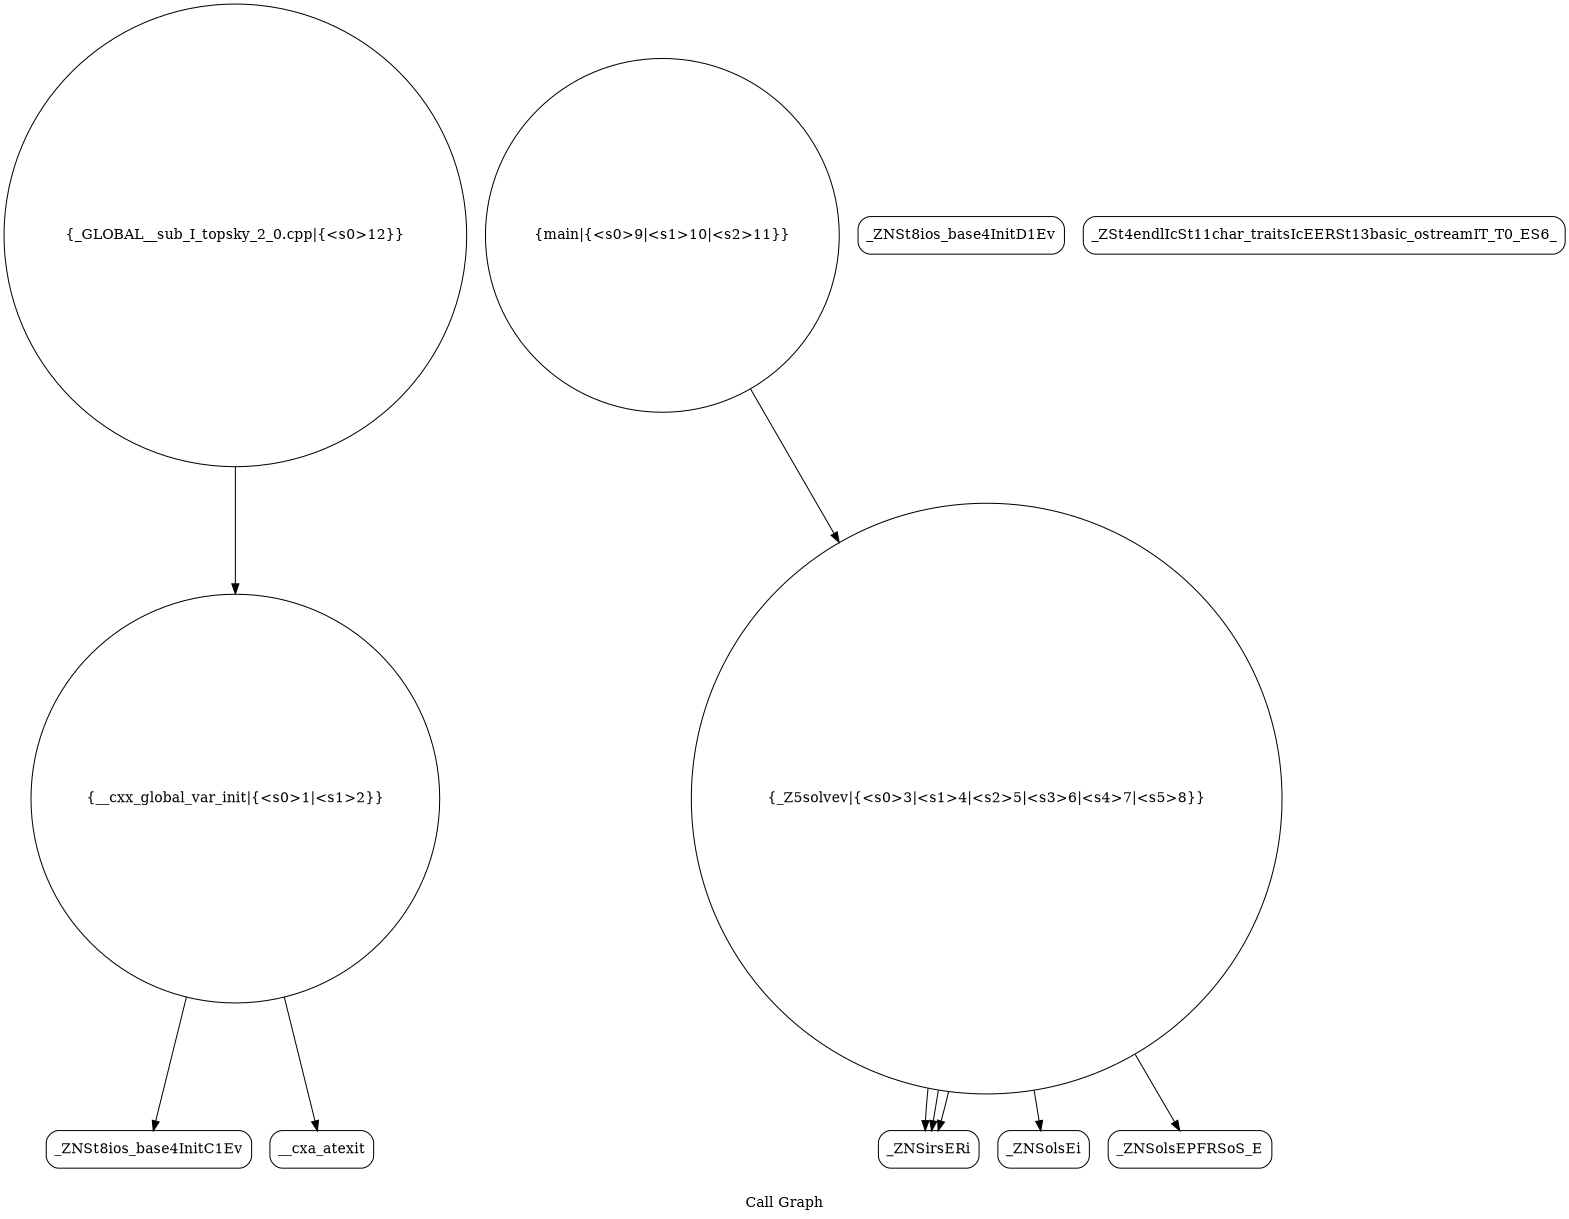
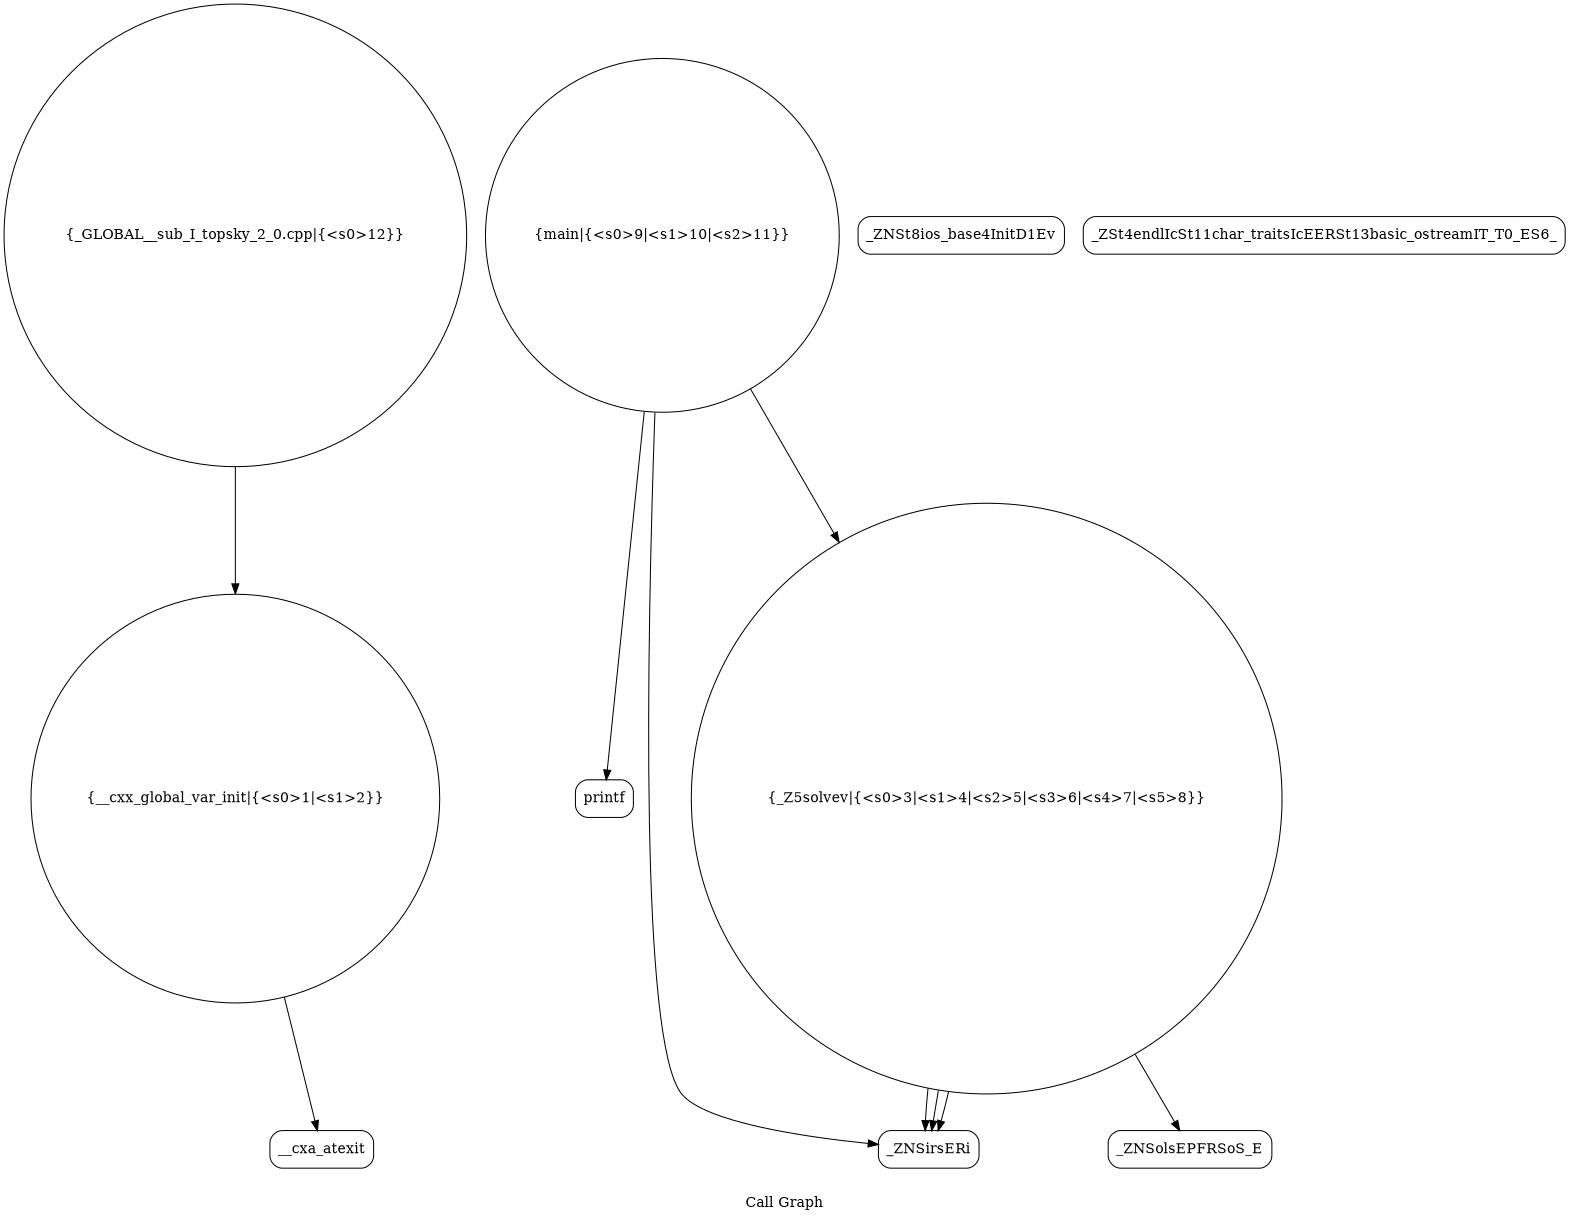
node "printf": added
edge "{main|{<s0>9|<s1>10|<s2>11}}" -> "_ZNSirsERi": added
node "_ZNSt8ios_base4InitC1Ev": removed
node "_ZNSolsEi": removed
